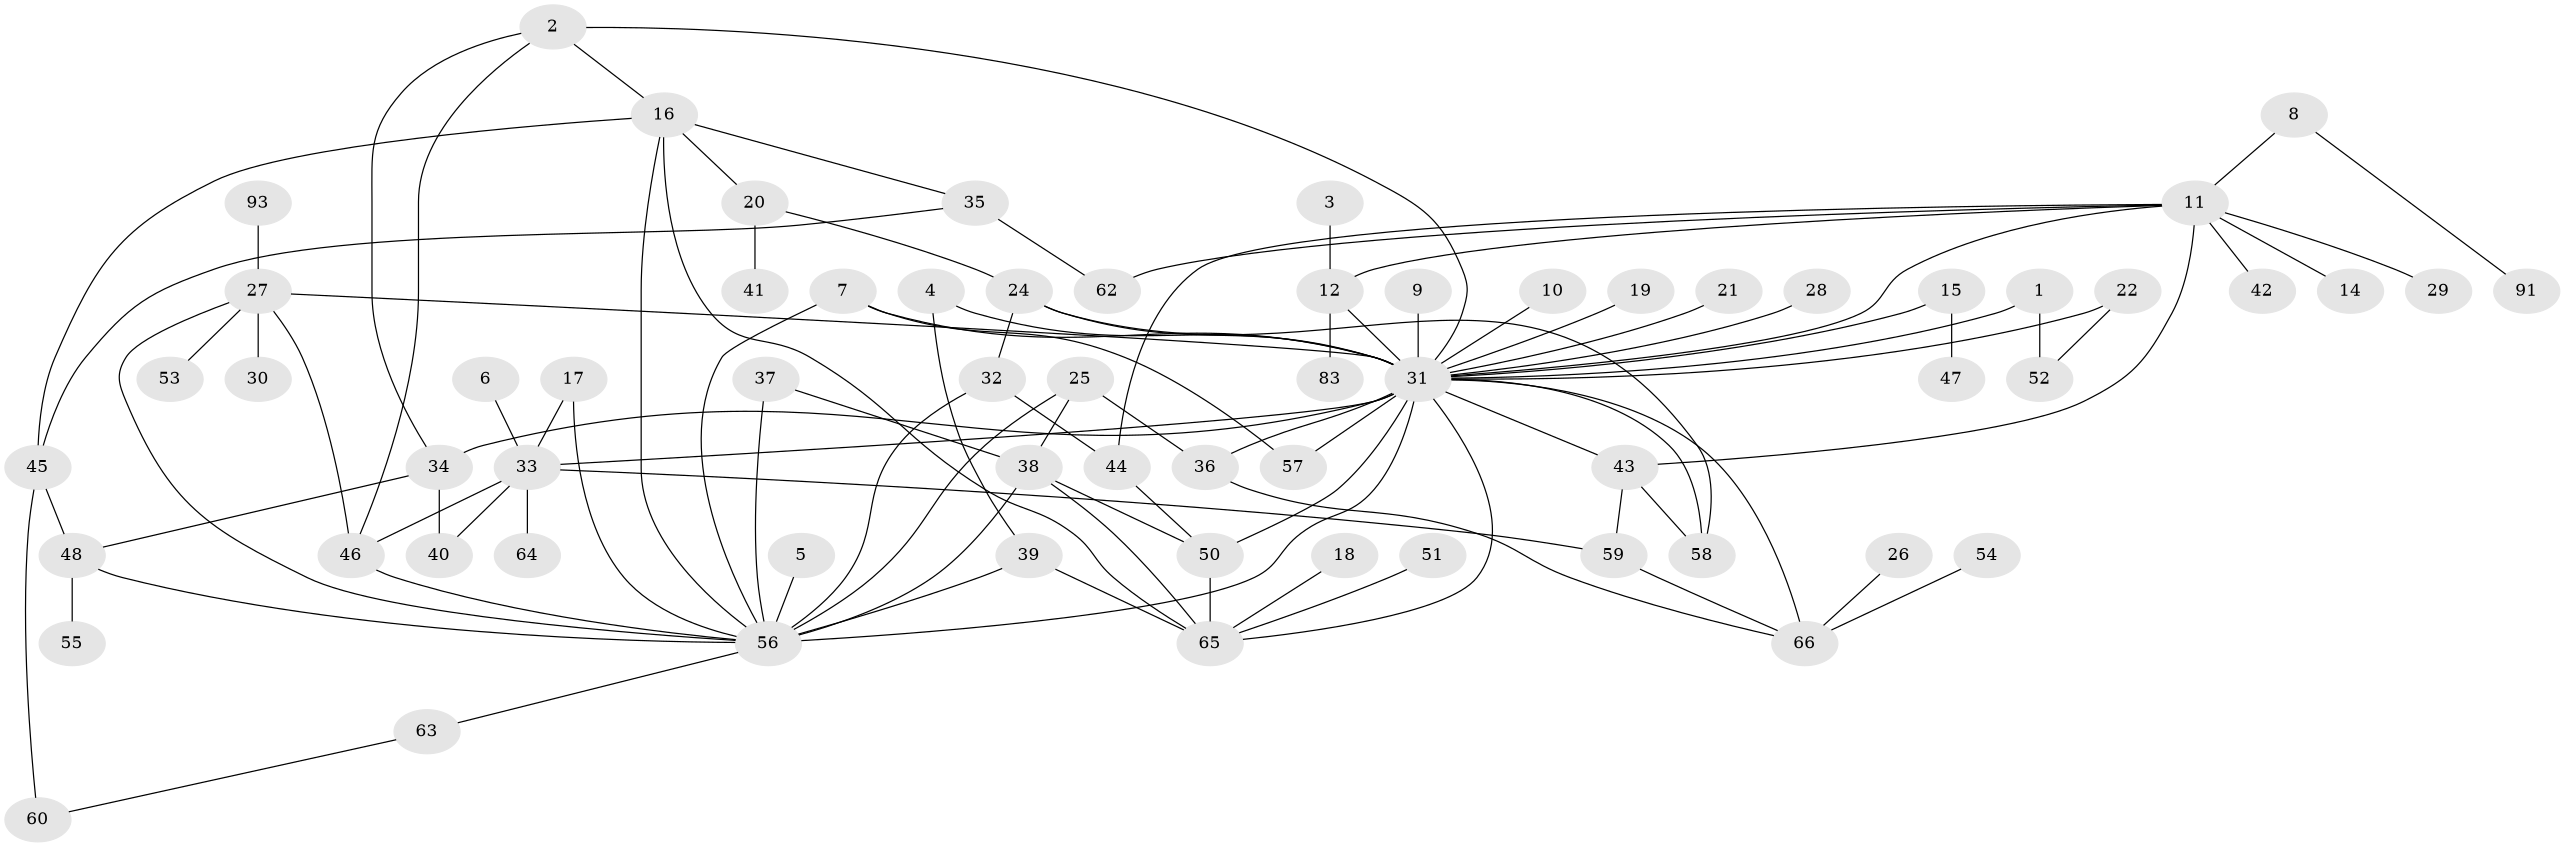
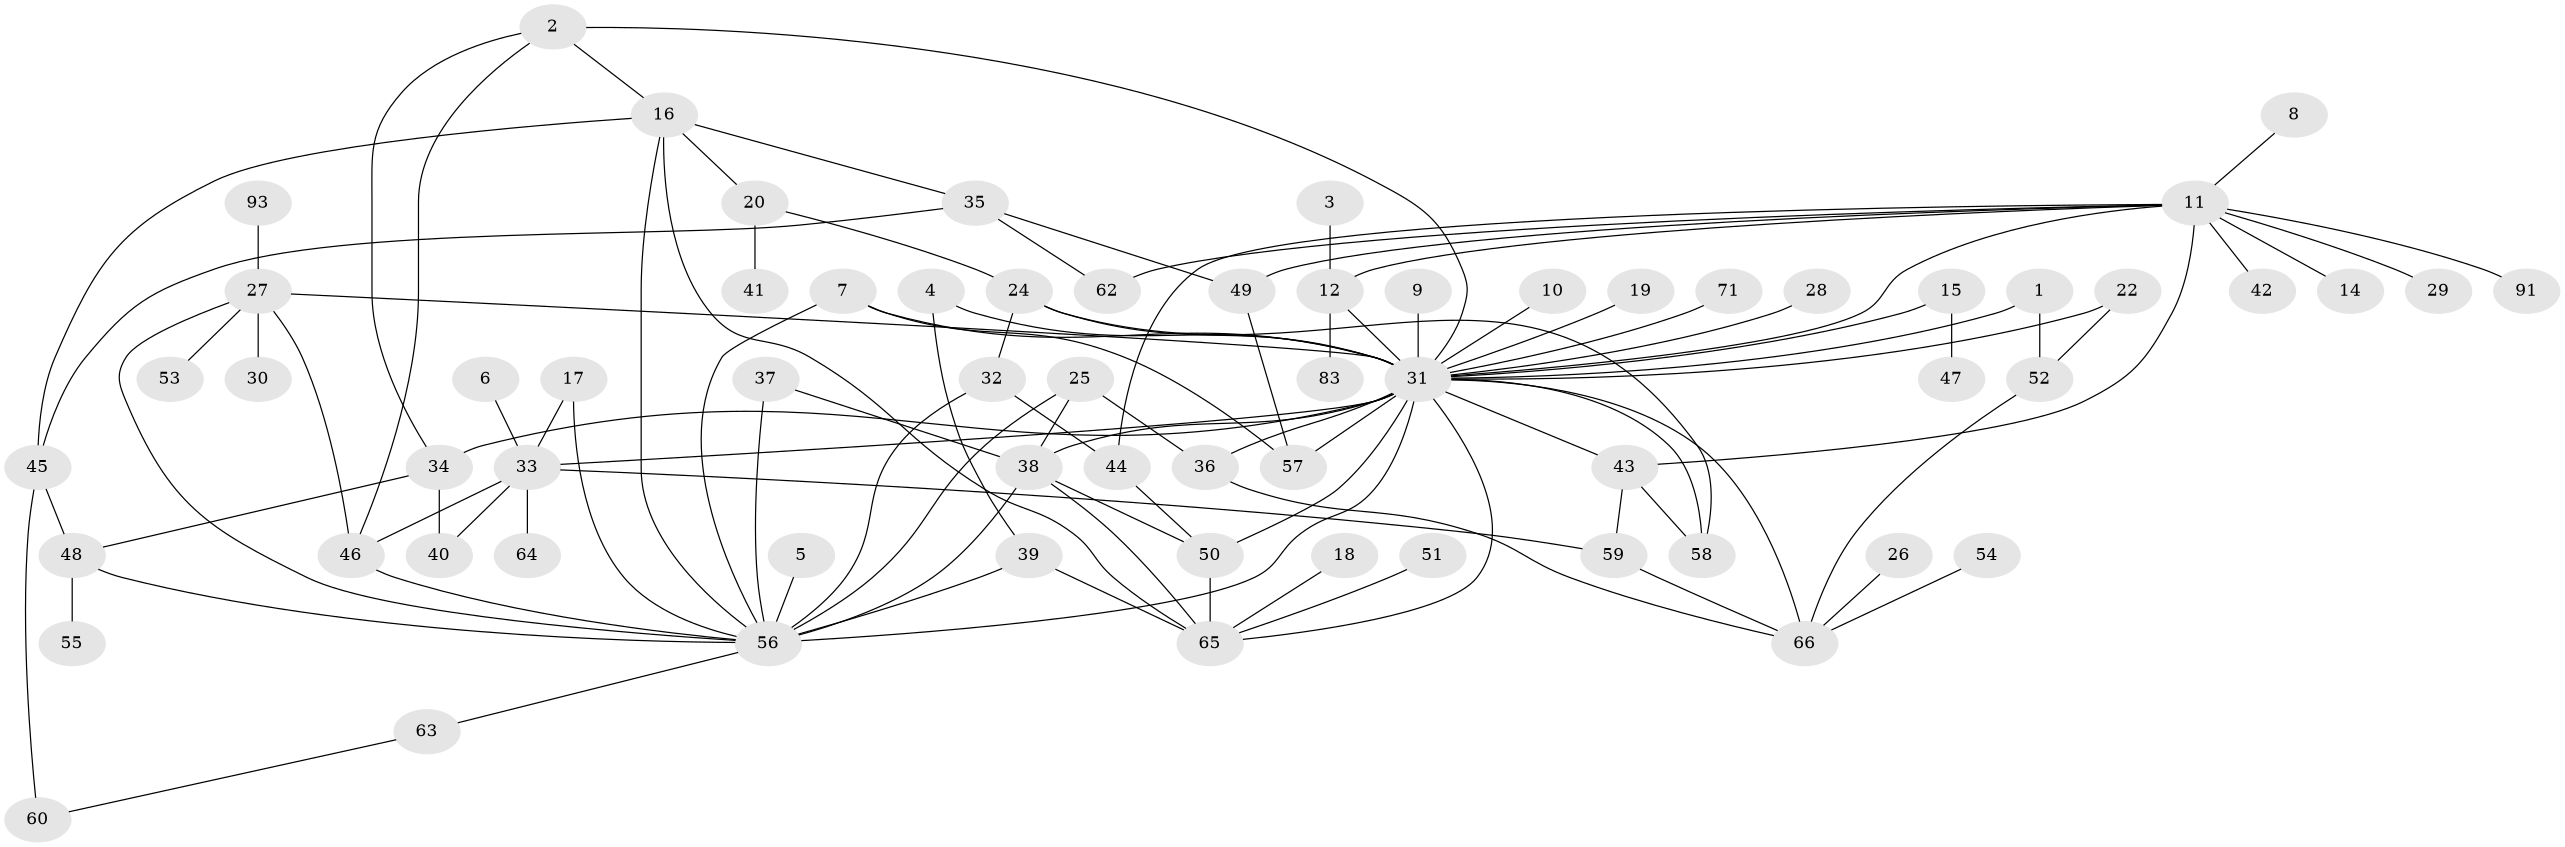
edge "8" -- "91": now "11" -- "91"
node "49": added
node "21": label "21" -> "71"
edge "31" -- "38": added
edge "52" -- "66": added
